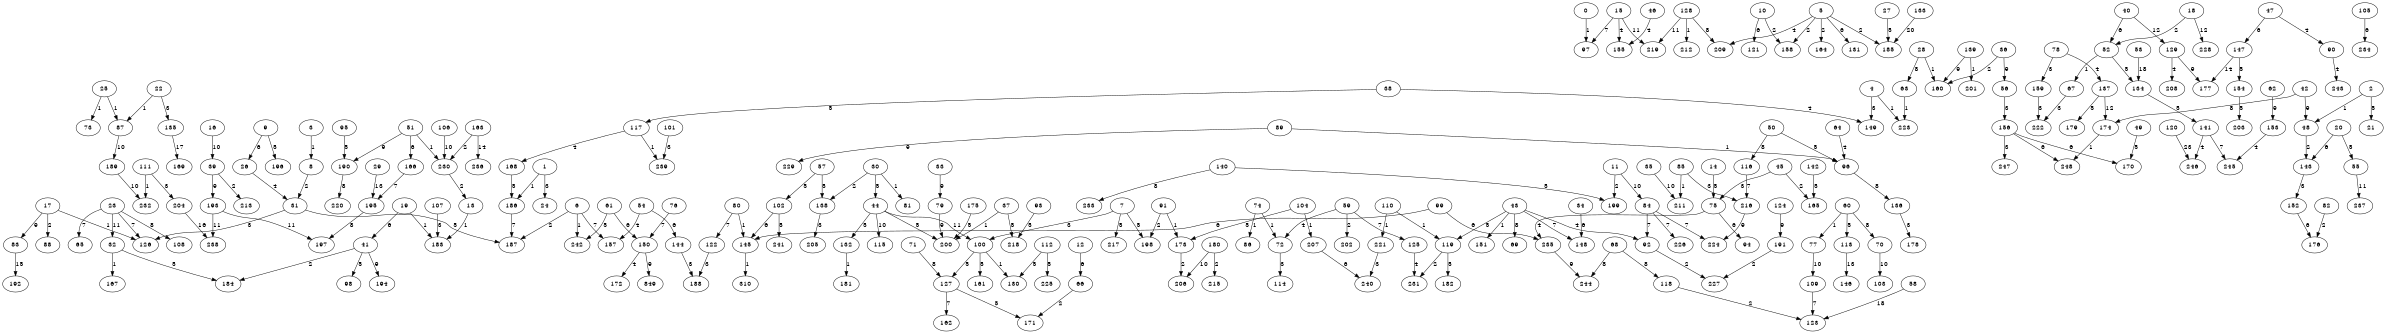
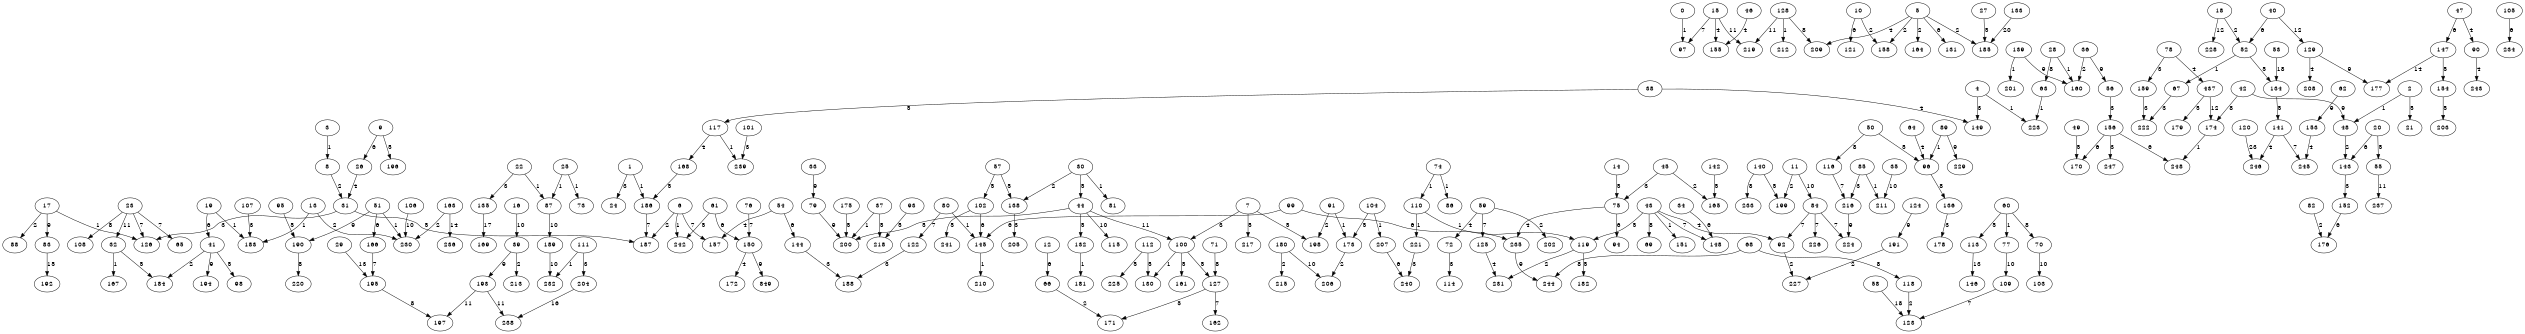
node "137": label "137" -> "437"
edge "230" -> "13": reversed
edge "74" -> "72": now "74" -> "110"
node "310": label "310" -> "210"
